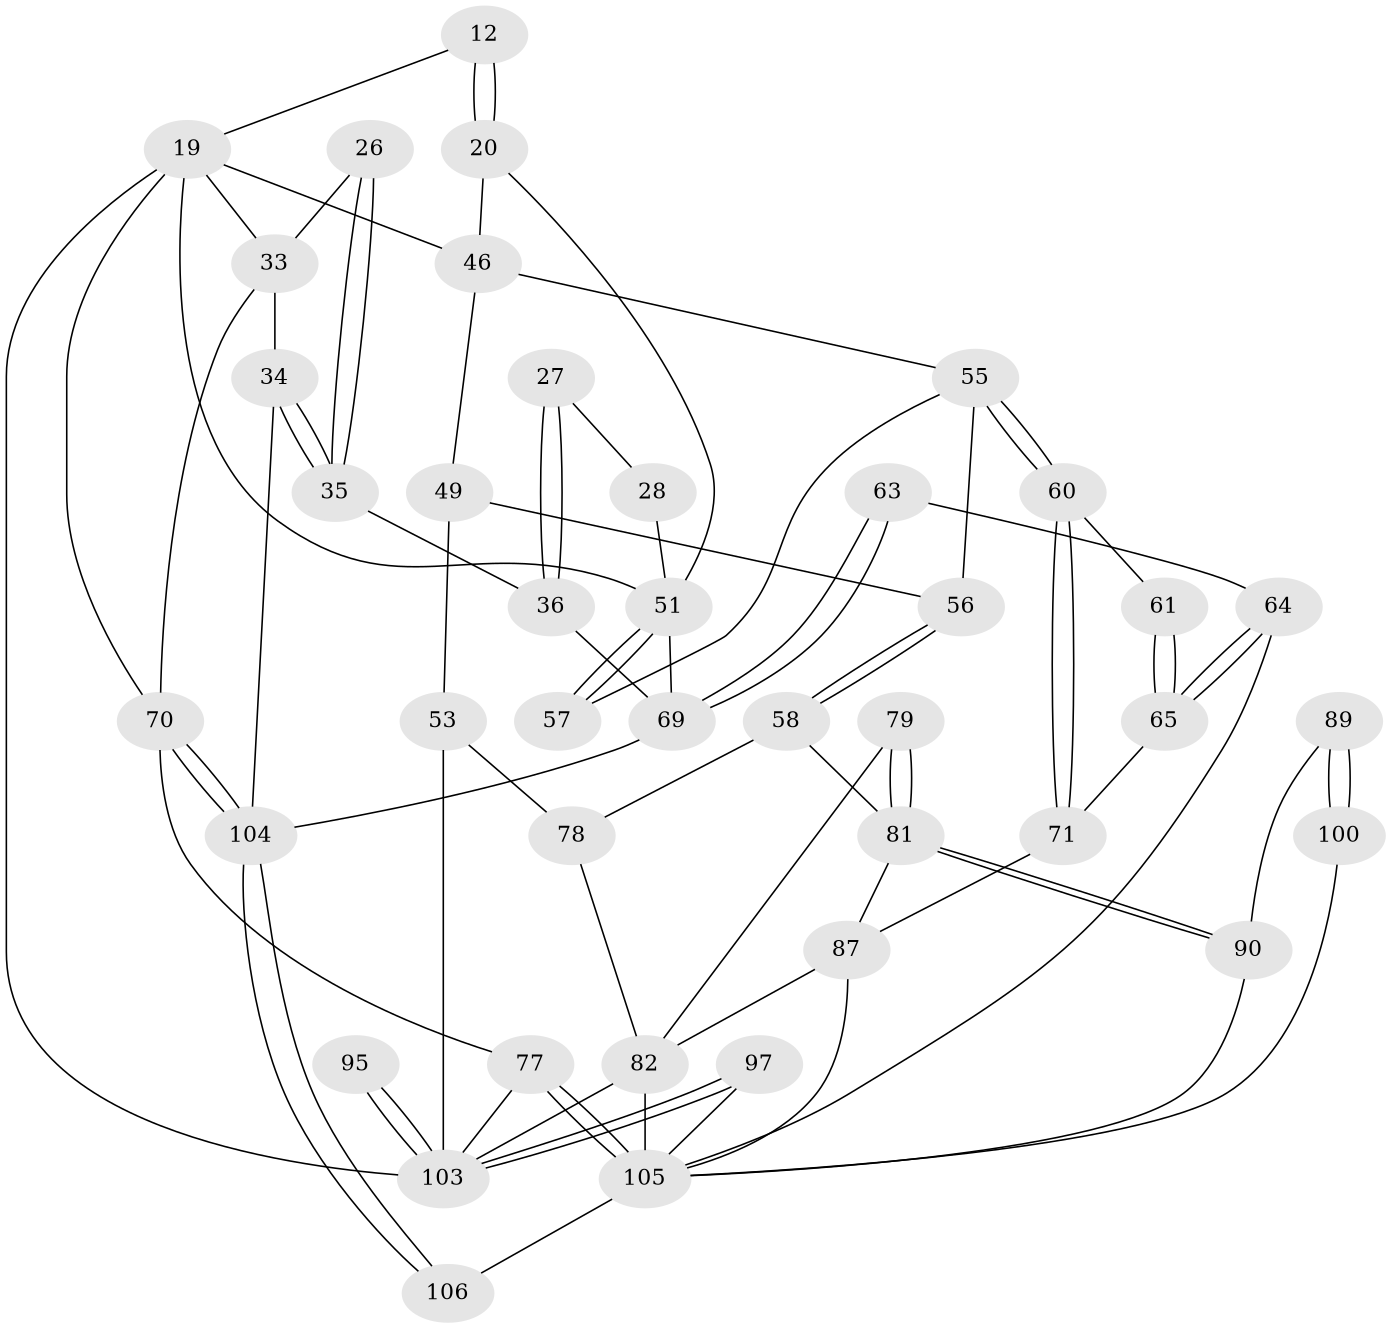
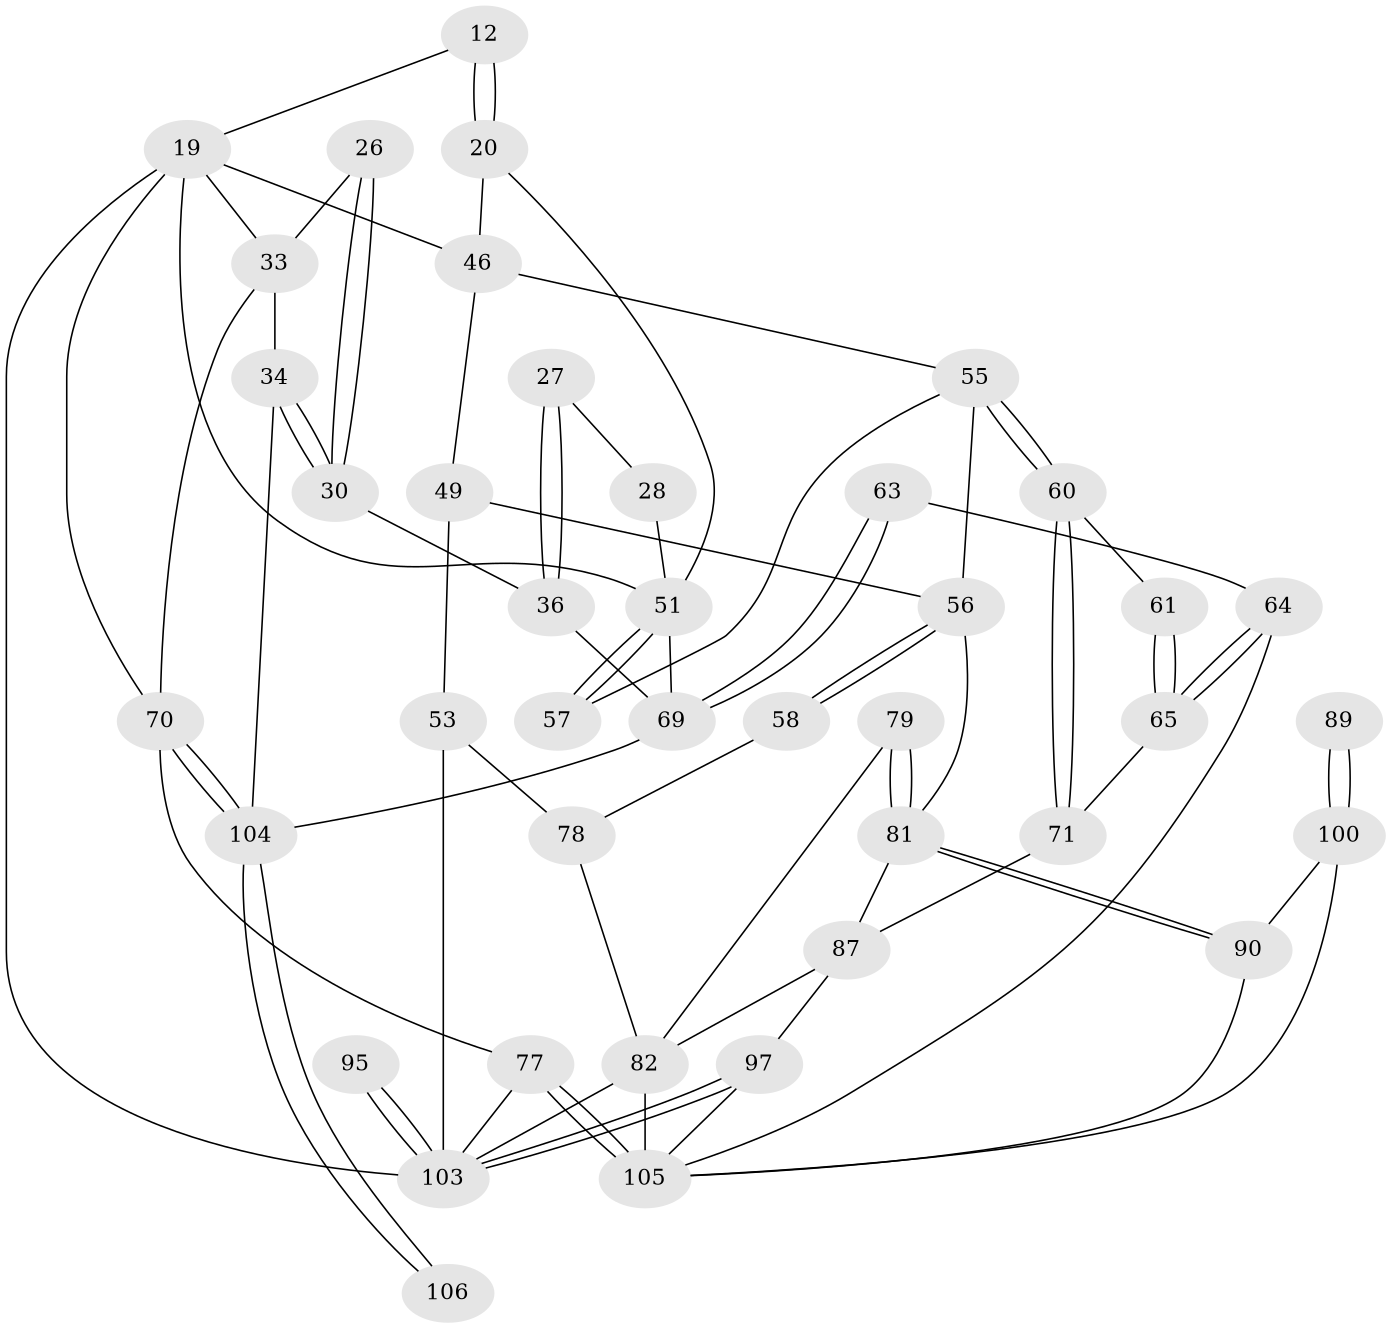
node "35": label "35" -> "30"
edge "58" -- "81": now "56" -- "81"
edge "89" -- "90": now "100" -- "90"
edge "87" -- "105": now "87" -- "97"
edge "105" -- "106": removed
